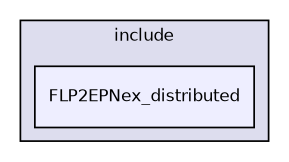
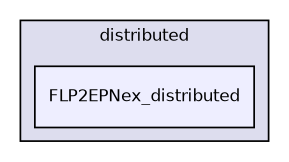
cluster "include": label "include" -> "distributed"
